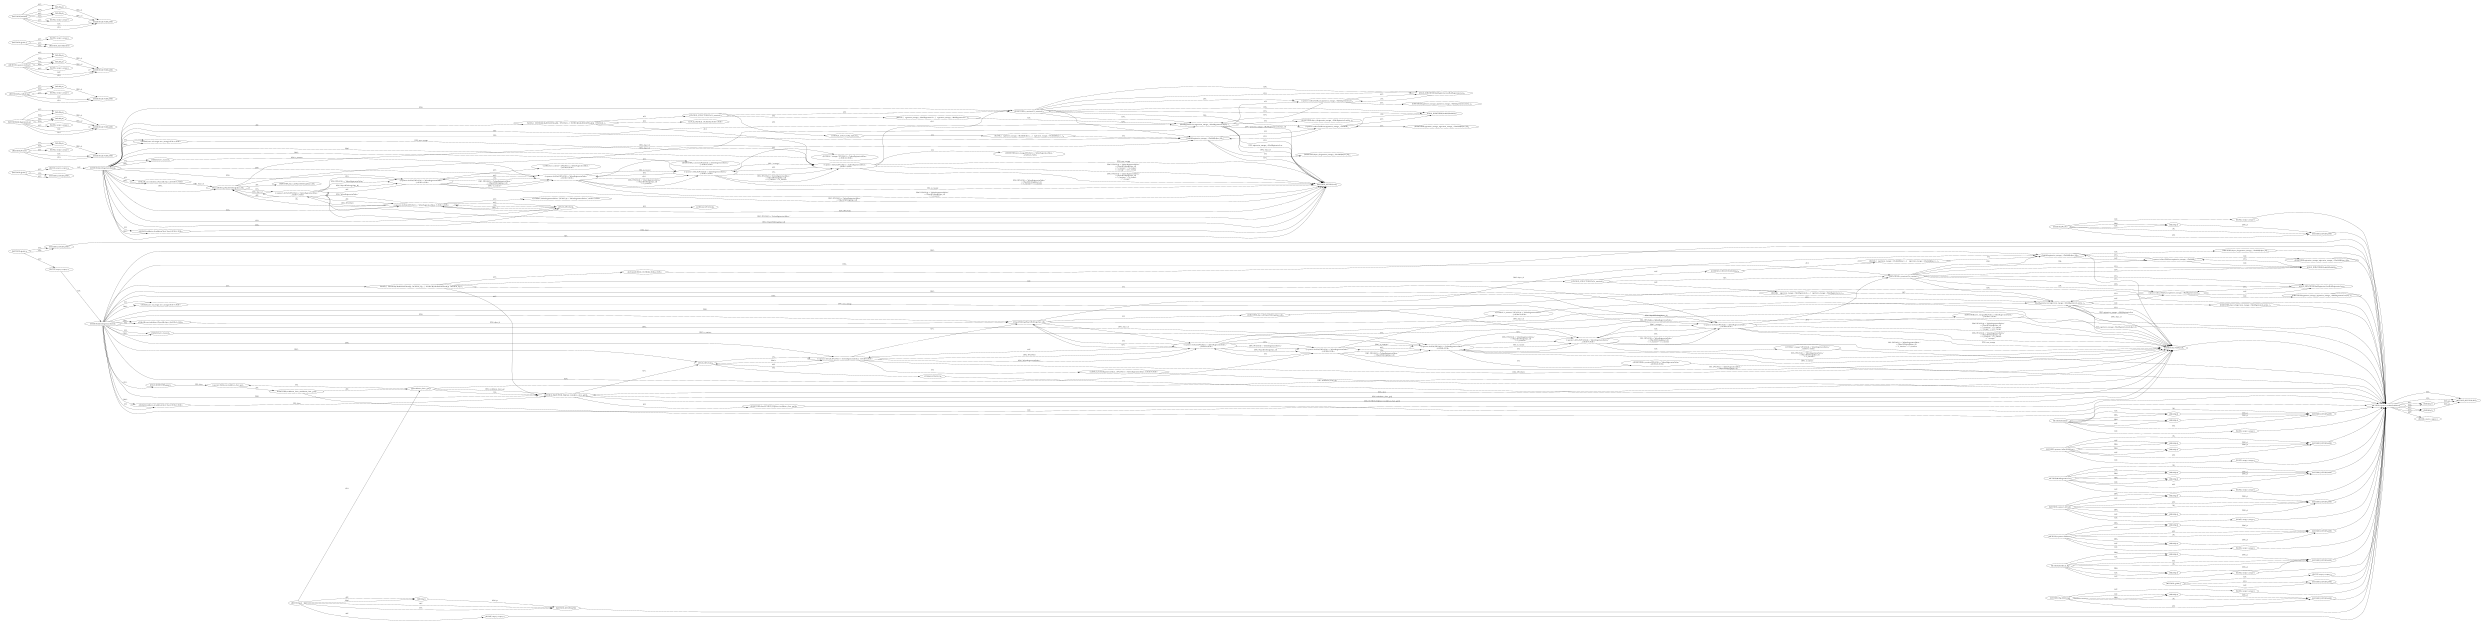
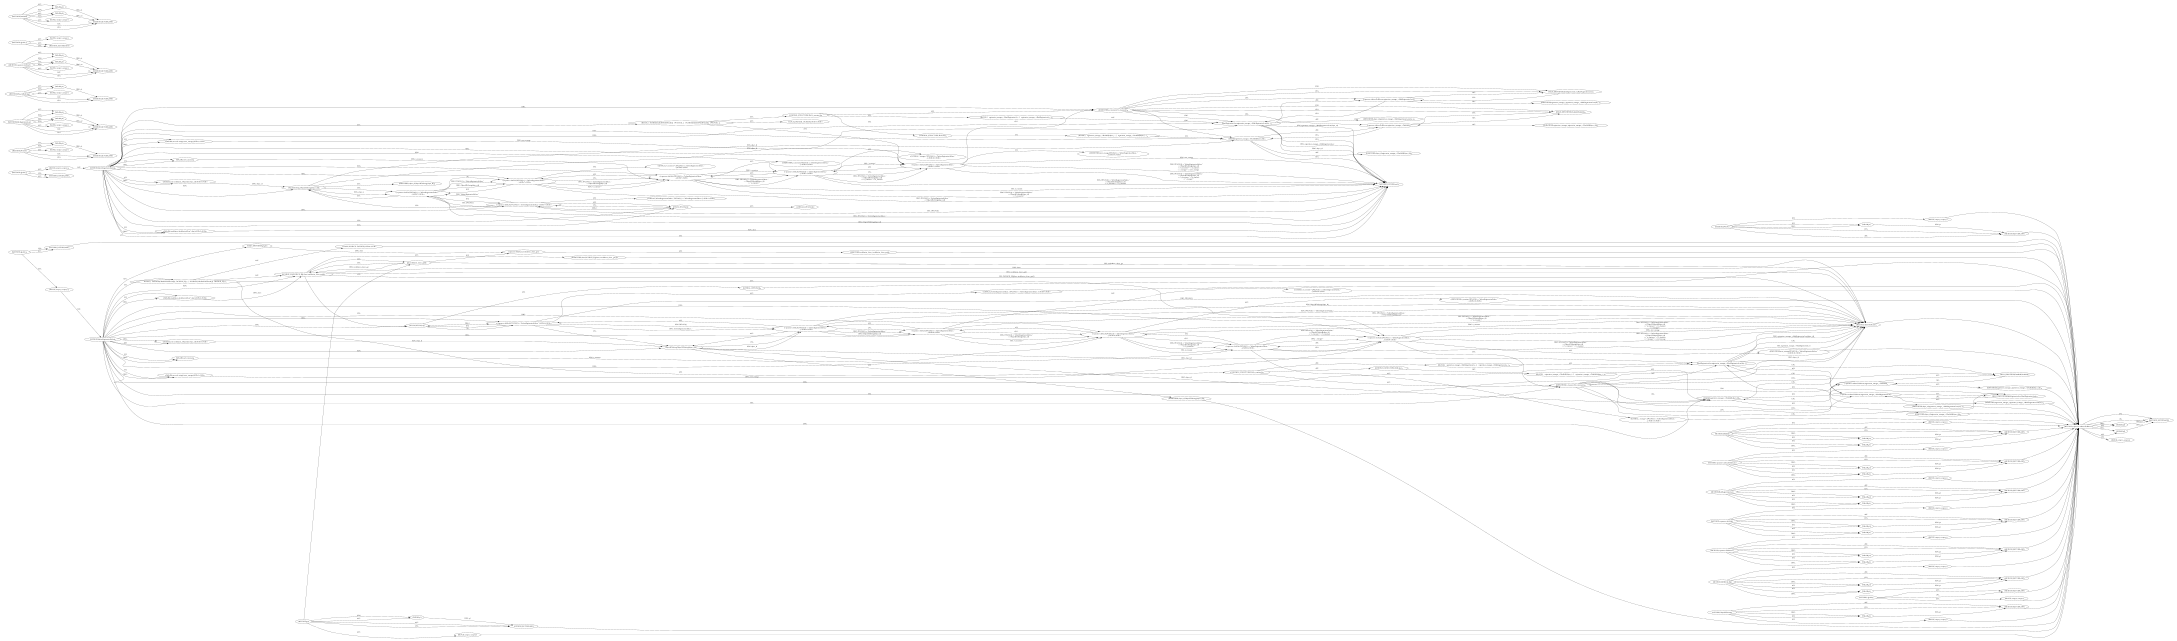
edge "(IDENTIFIER,invalidation_client_,invalidation_client_.get())" -> "(get,invalidation_client_.get())": now "(DCHECK_EQ,DCHECK_EQ(client, invalidation_client_.get()))" -> "(get,invalidation_client_.get())"
